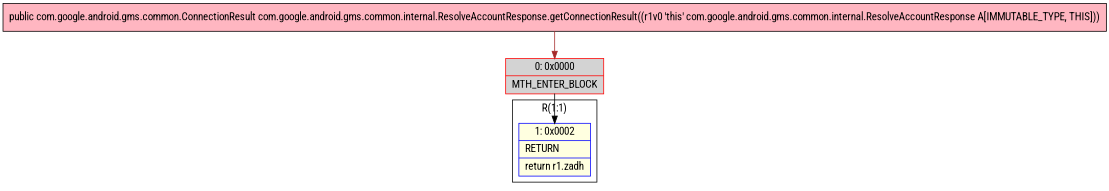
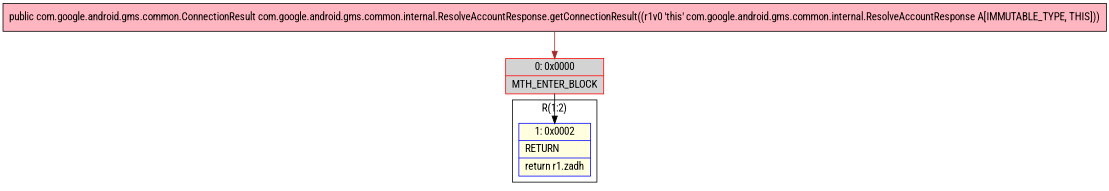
cluster "R(1:1)": label "R(1:1)" -> "R(1:2)"
